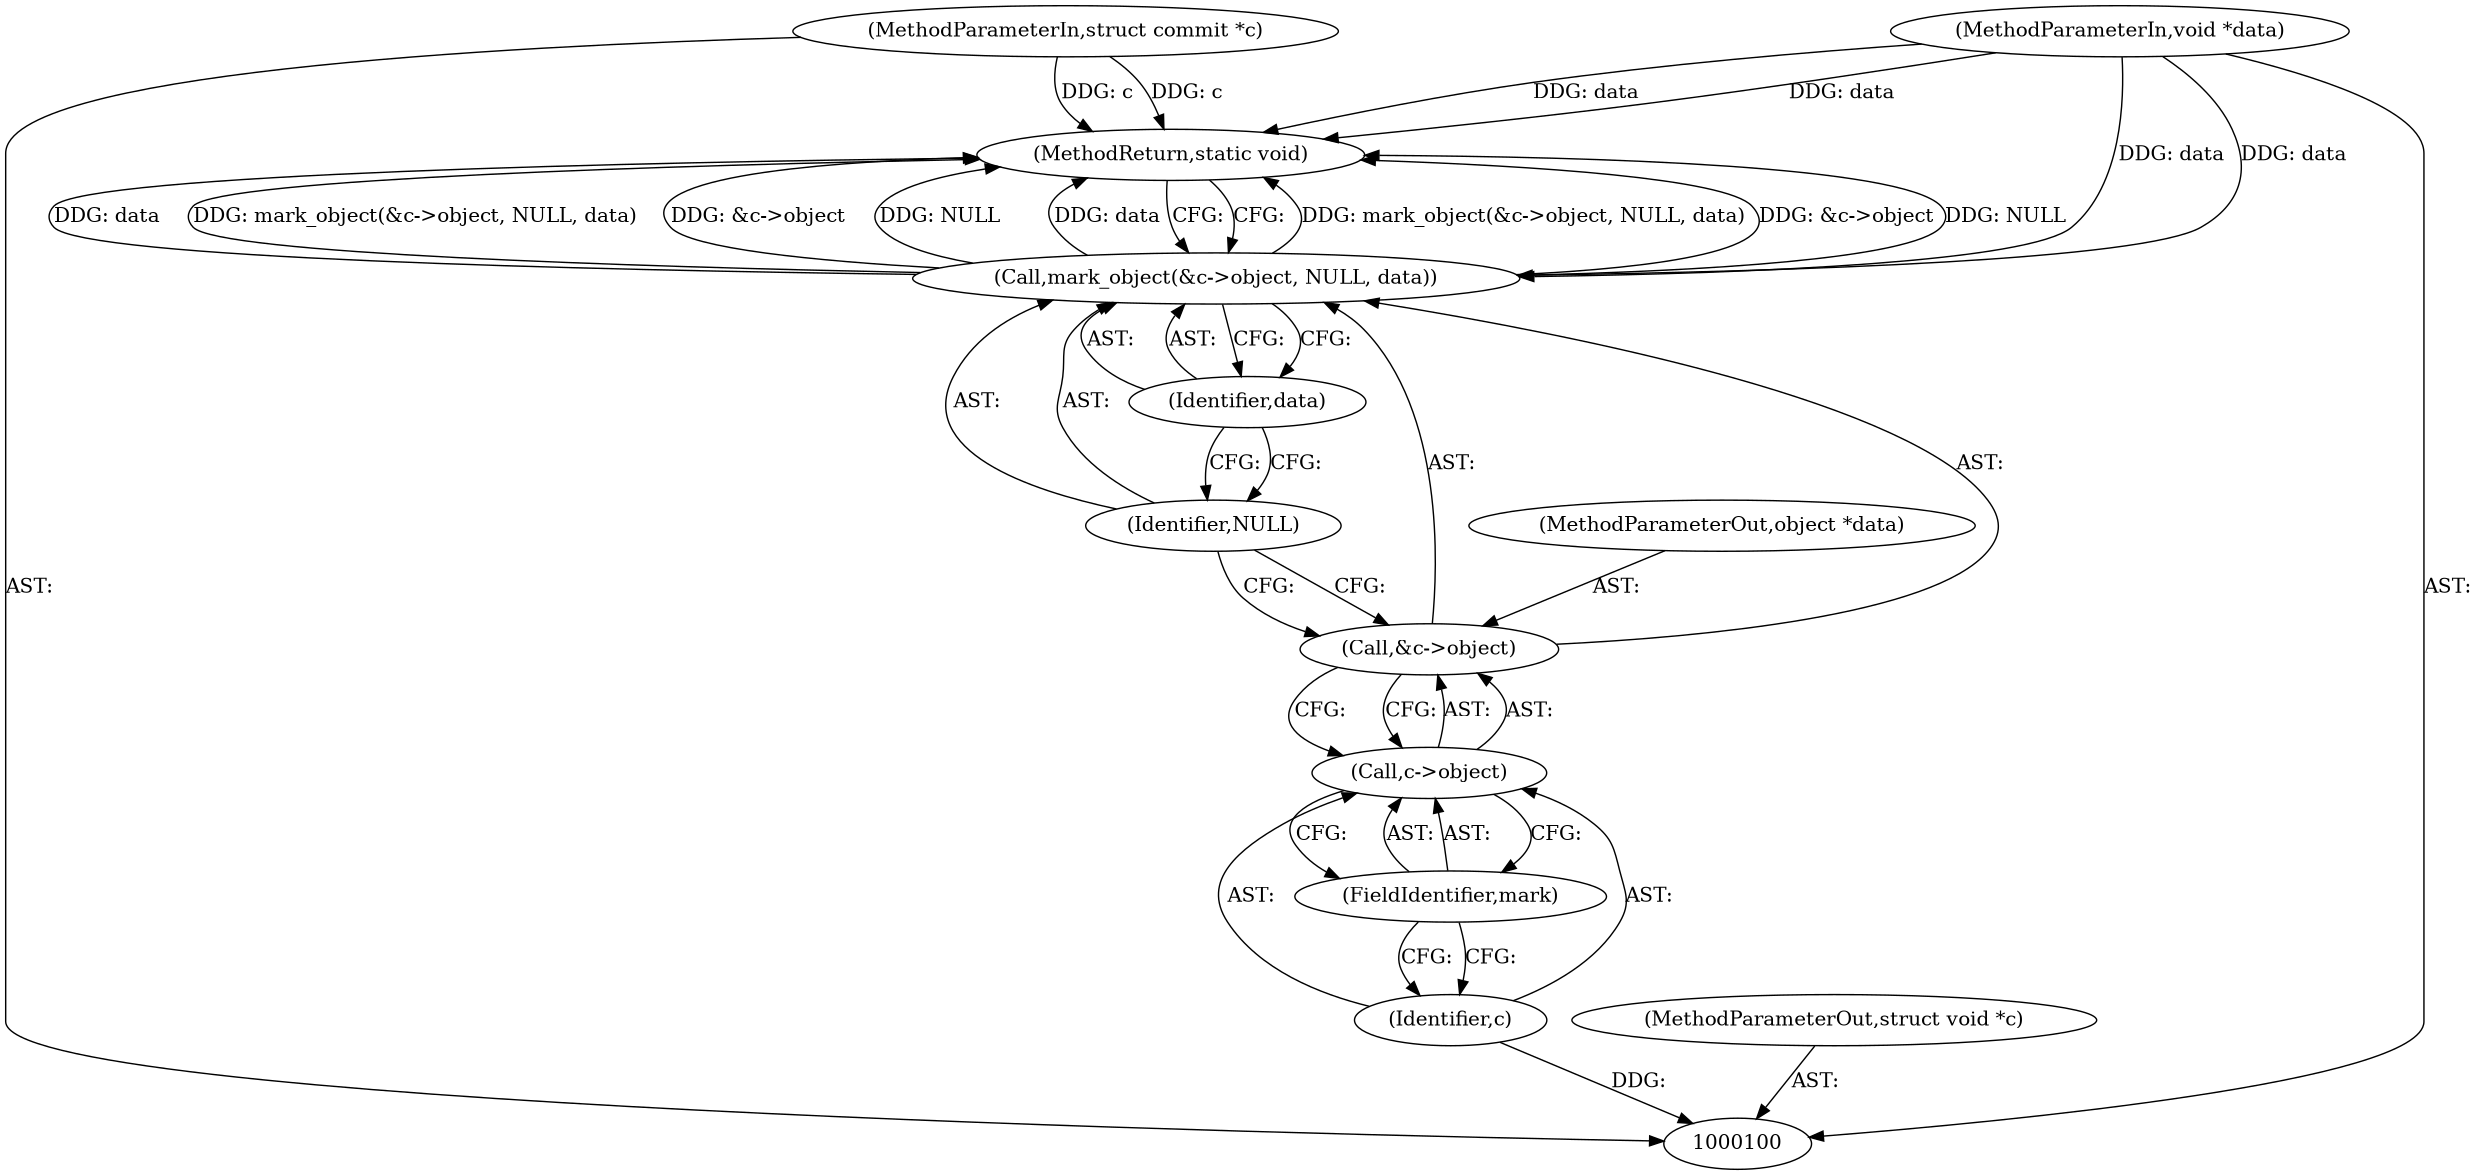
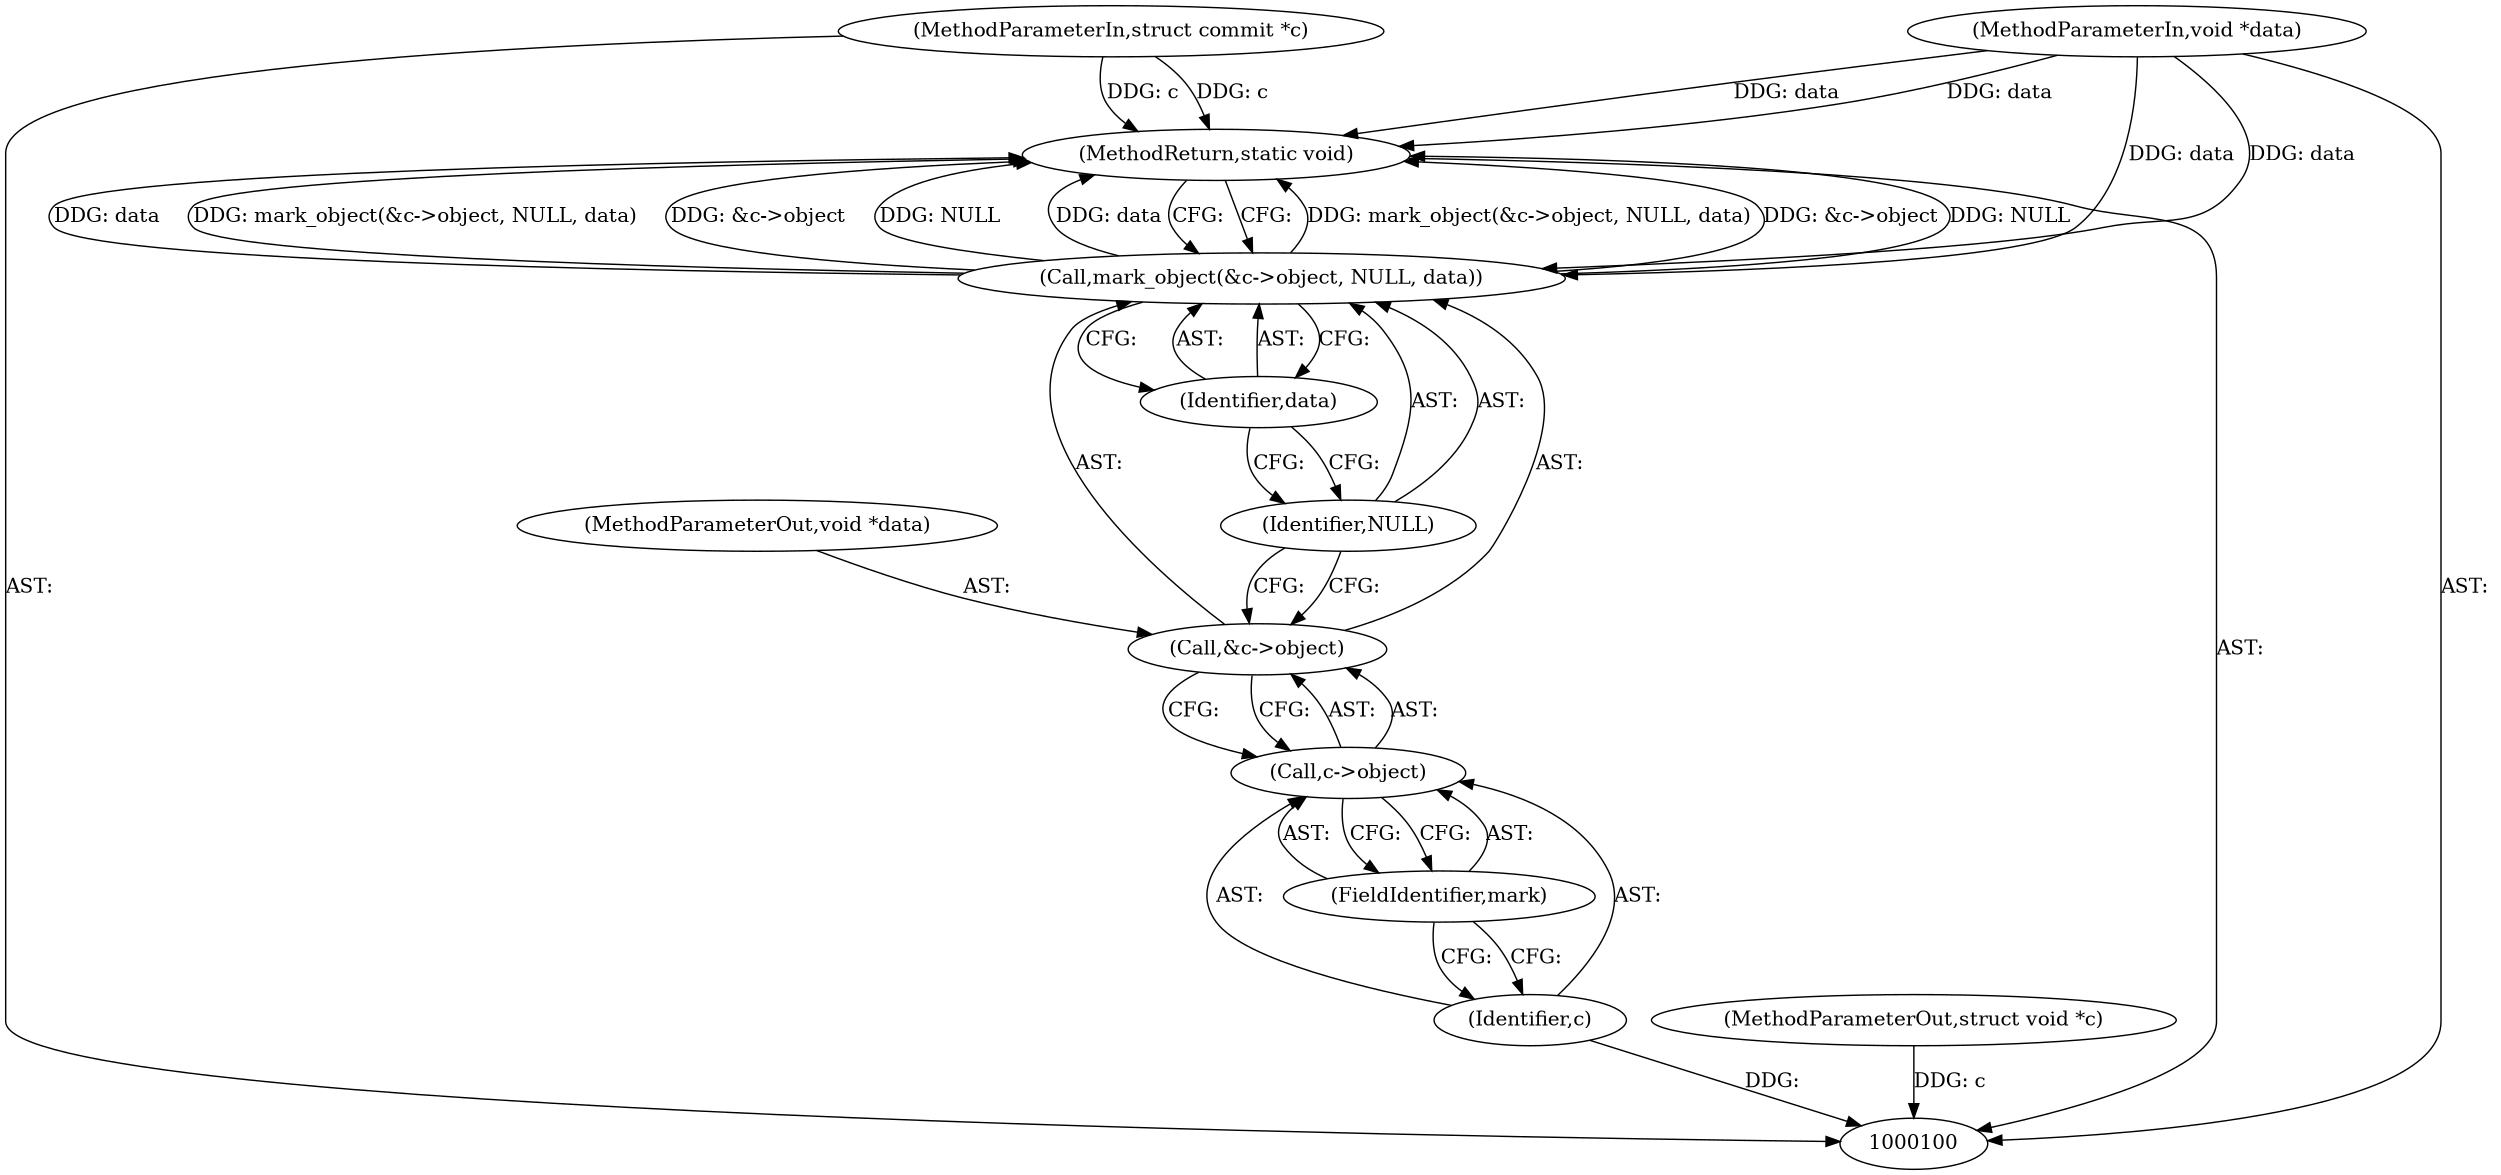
edge "(MethodReturn,static void)" -> "1000100": added, label "AST:"
node "(MethodParameterOut,object *data)": label "(MethodParameterOut,object *data)" -> "(MethodParameterOut,void *data)"
edge "(MethodParameterOut,struct void *c)" -> "1000100": label "AST: " -> "DDG: c"
